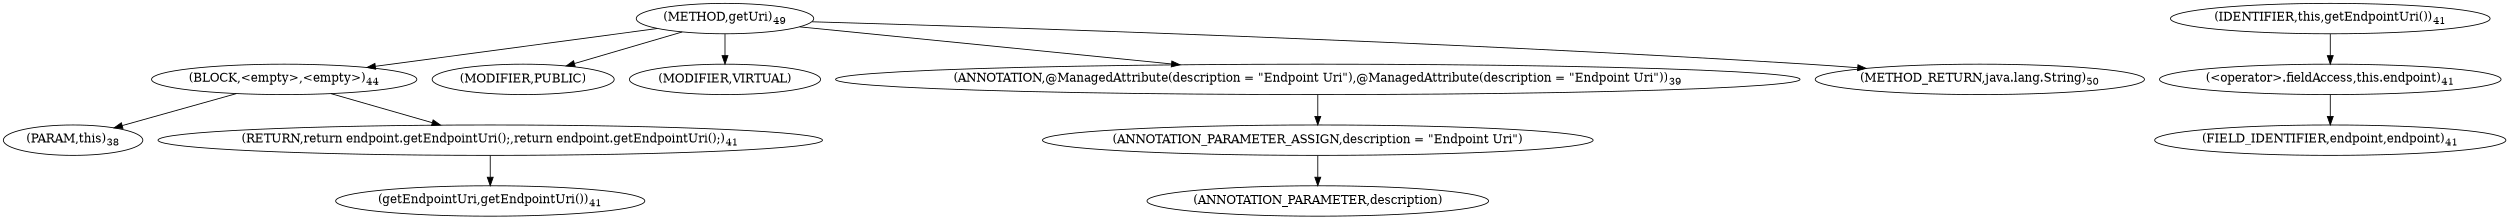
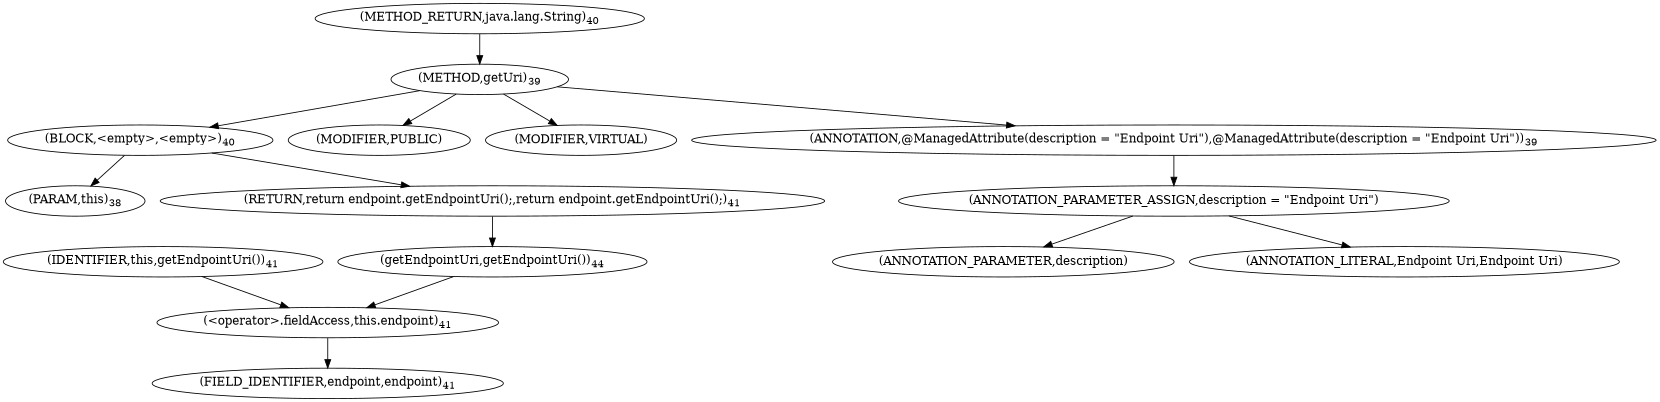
node "(METHOD,getUri)": text "49" -> "39"
edge "(METHOD,getUri)" -> "(METHOD_RETURN,java.lang.String)": reversed
node "(BLOCK,<empty>,<empty>)": text "44" -> "40"
node "(METHOD_RETURN,java.lang.String)": text "50" -> "40"
node "(getEndpointUri,getEndpointUri())": text "41" -> "44"
node "(ANNOTATION_LITERAL,Endpoint Uri,Endpoint Uri)": added
edge "(getEndpointUri,getEndpointUri())" -> "(<operator>.fieldAccess,this.endpoint)": added
